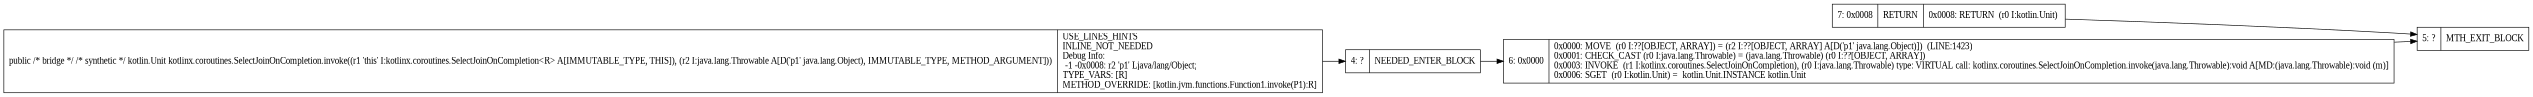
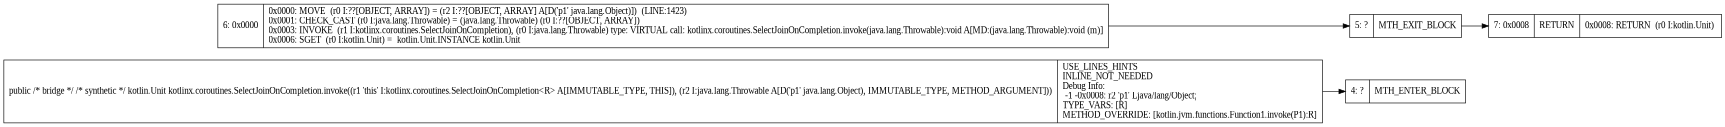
edge "7: 0x0008" -> "5: ?": reversed
node "4: ?": text "NEEDED_ENTER_BLOCK" -> "MTH_ENTER_BLOCK"
edge "4: ?" -> "6: 0x0000": removed
